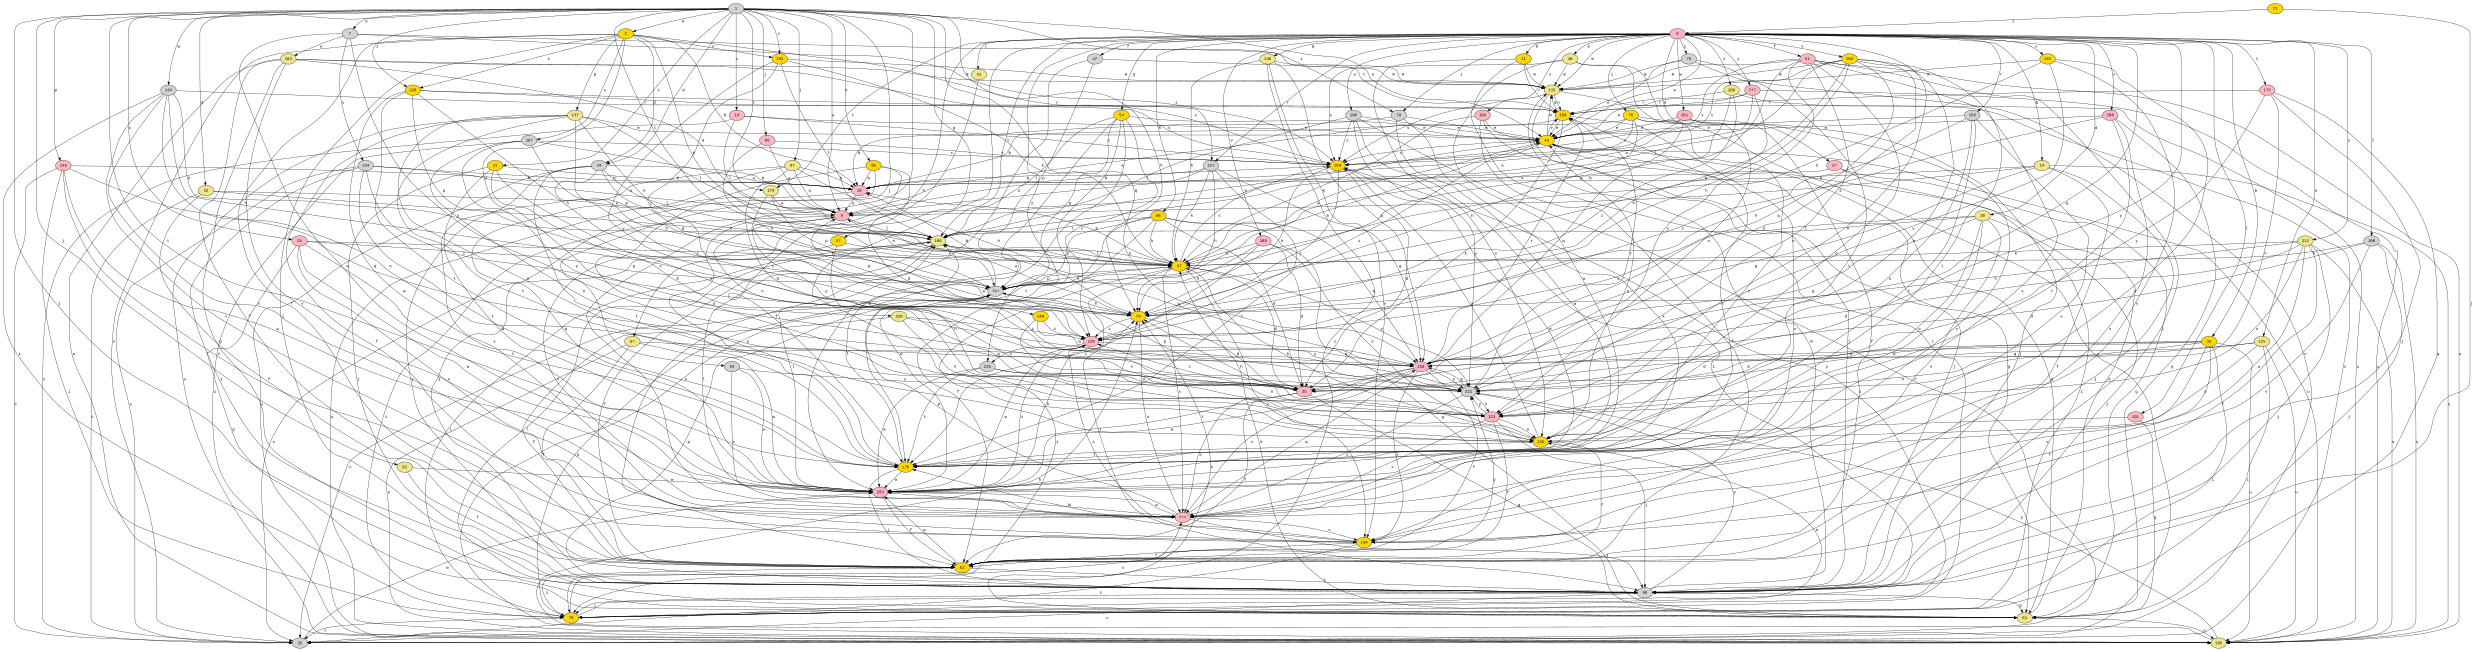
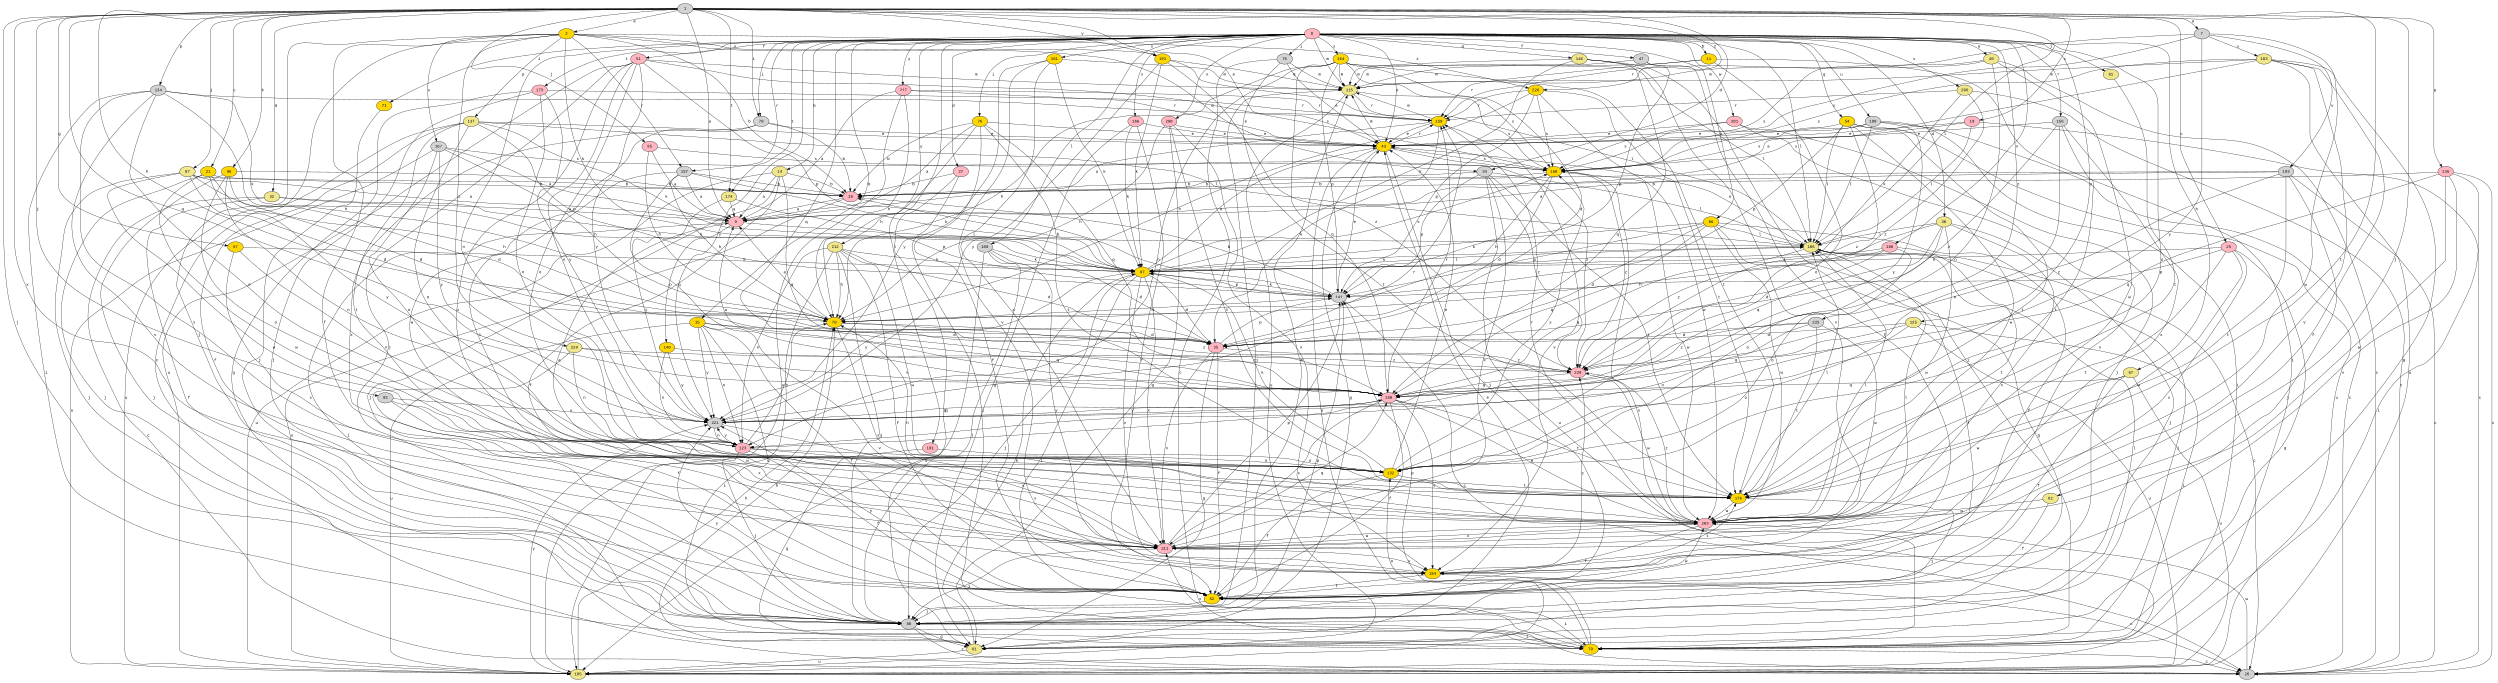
edge "71" -> "0": reversed
edge "228" -> "150": label "q" -> "v"
edge "229" -> "225": reversed
